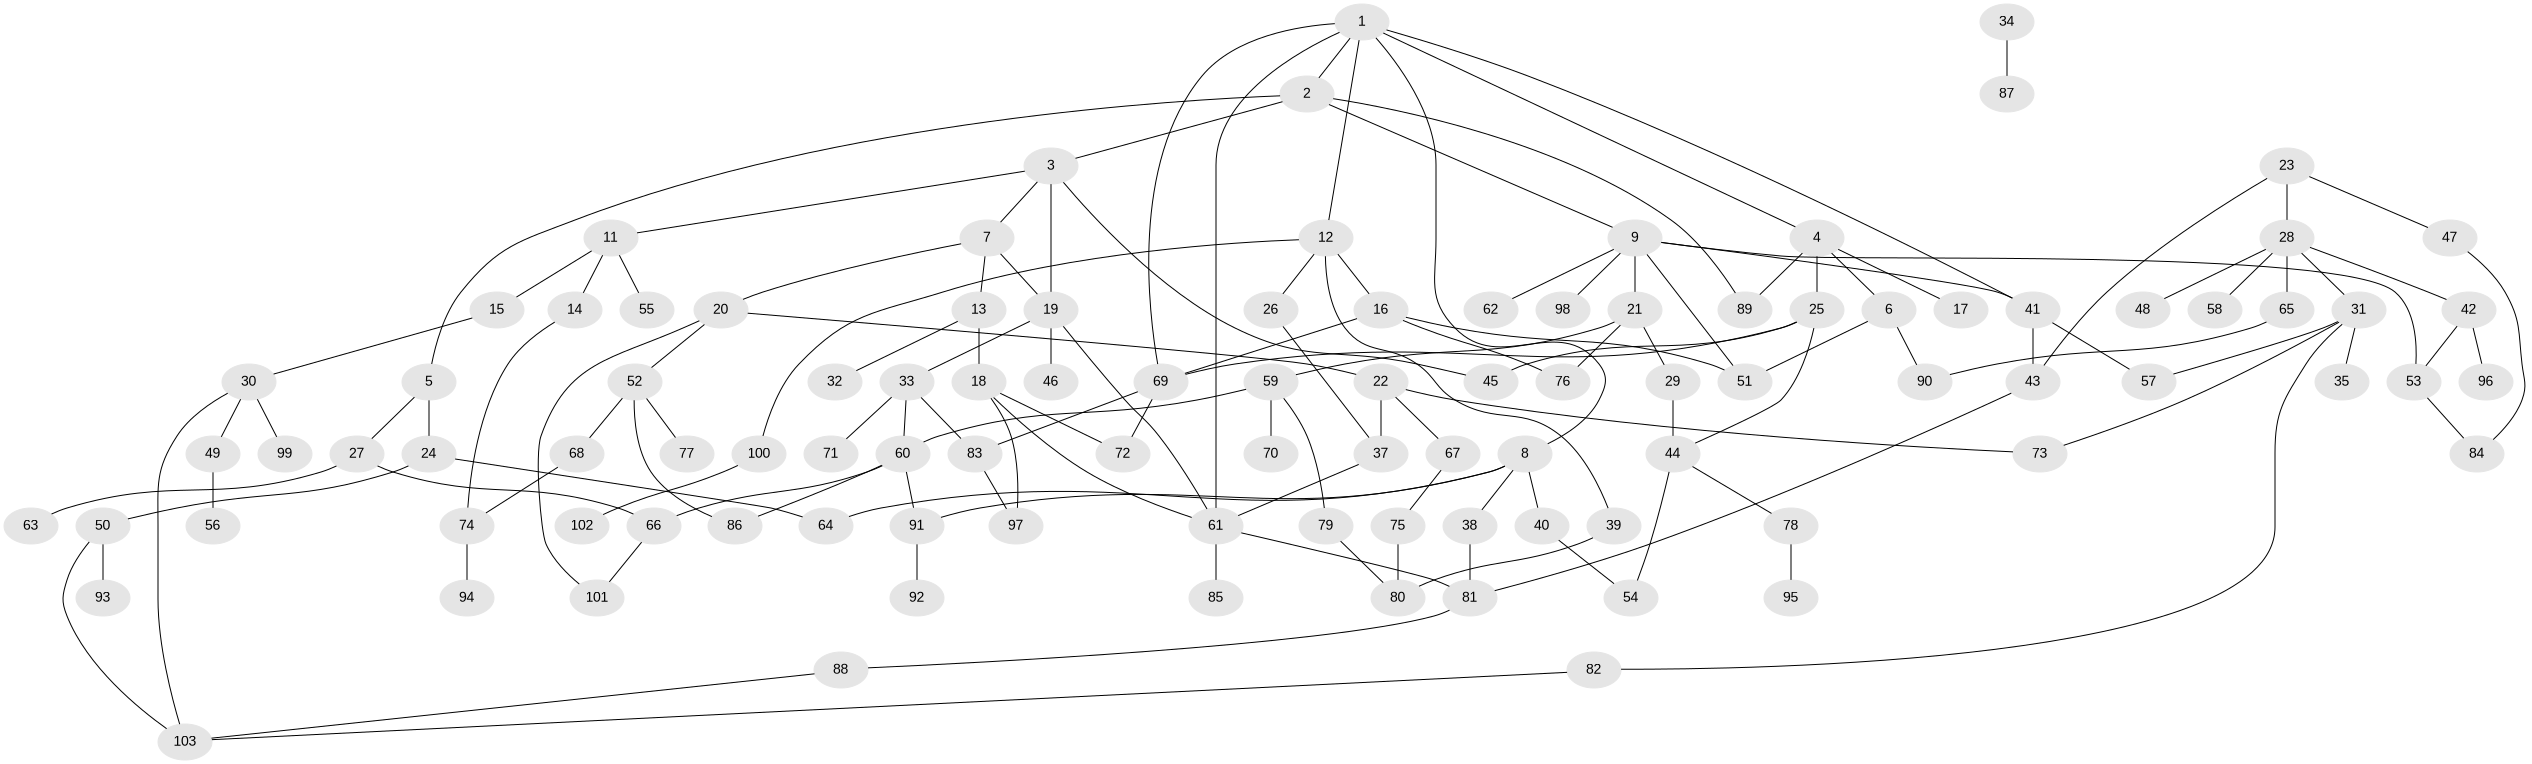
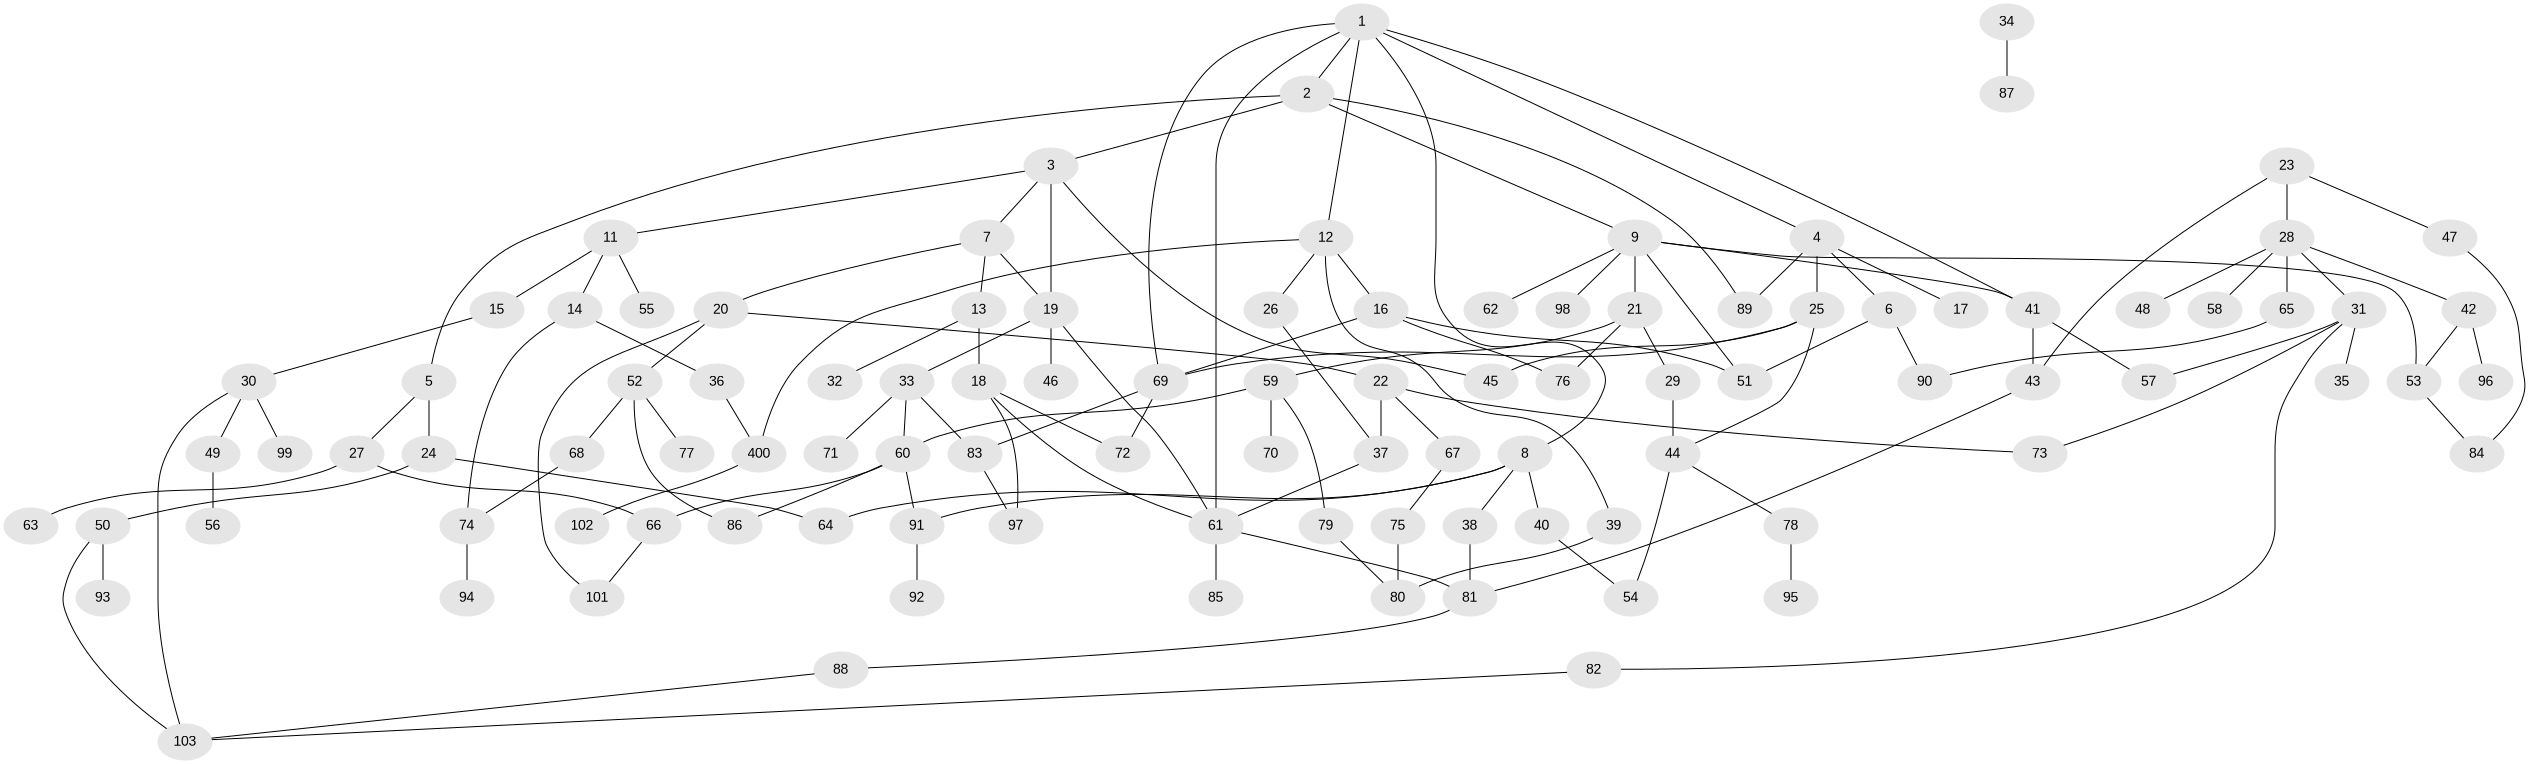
node "36": added
node "100": label "100" -> "400"
